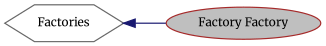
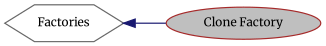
node "Factory Factory": label "Factory Factory" -> "Clone Factory"
